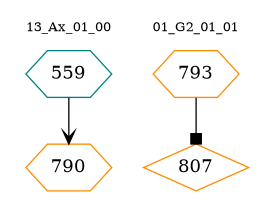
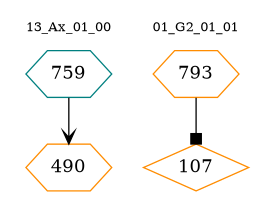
node "559": label "559" -> "759"
node "790": label "790" -> "490"
node "807": label "807" -> "107"
